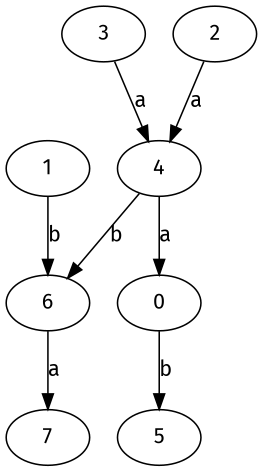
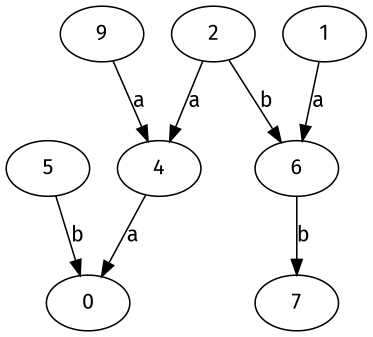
node "3": label "3" -> "9"
edge "4" -> "6": now "2" -> "6"
edge "1" -> "6": label "b" -> "a"
edge "0" -> "5": reversed
edge "6" -> "7": label "a" -> "b"
